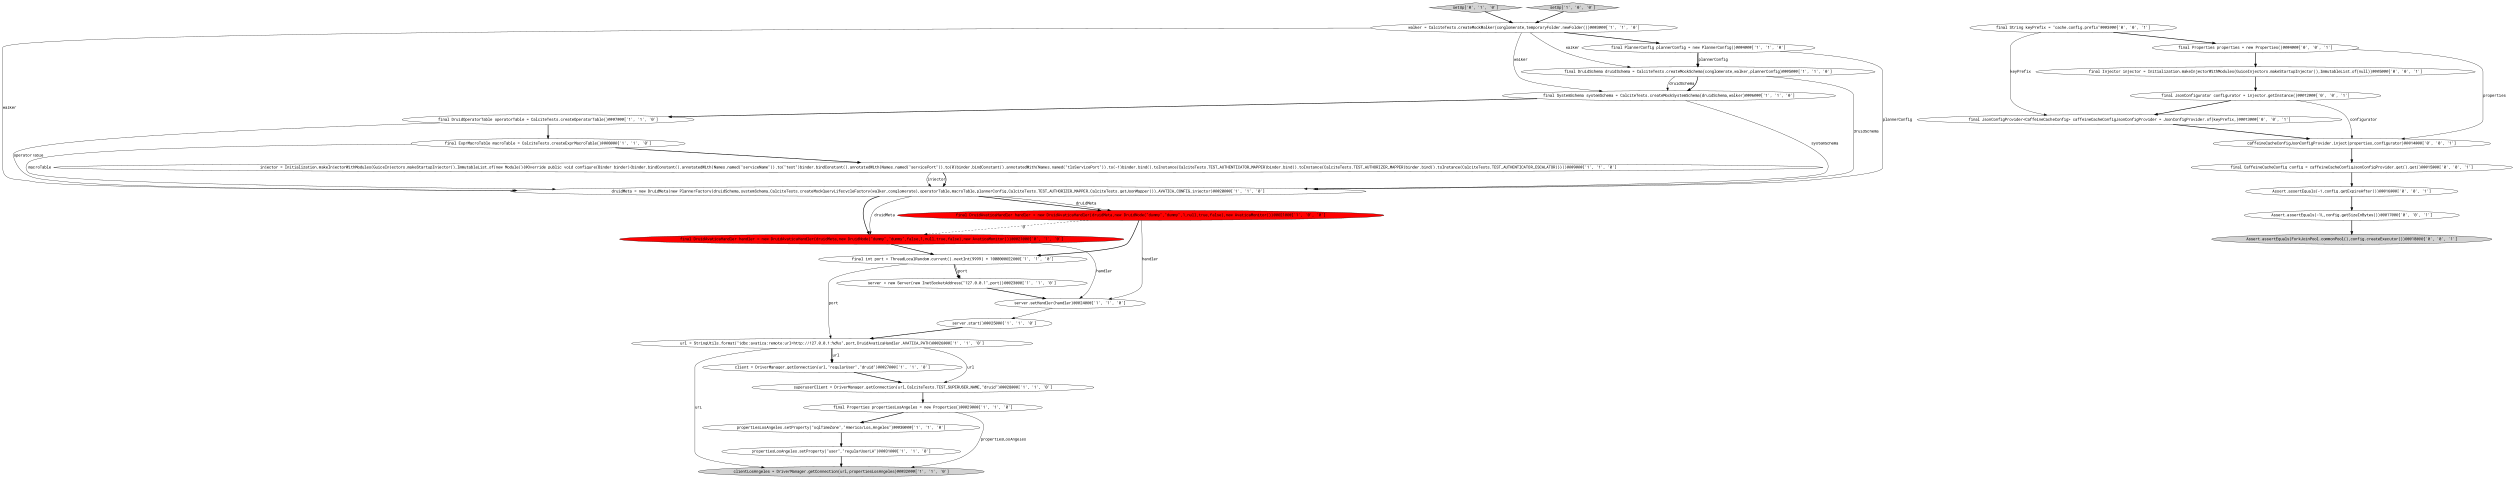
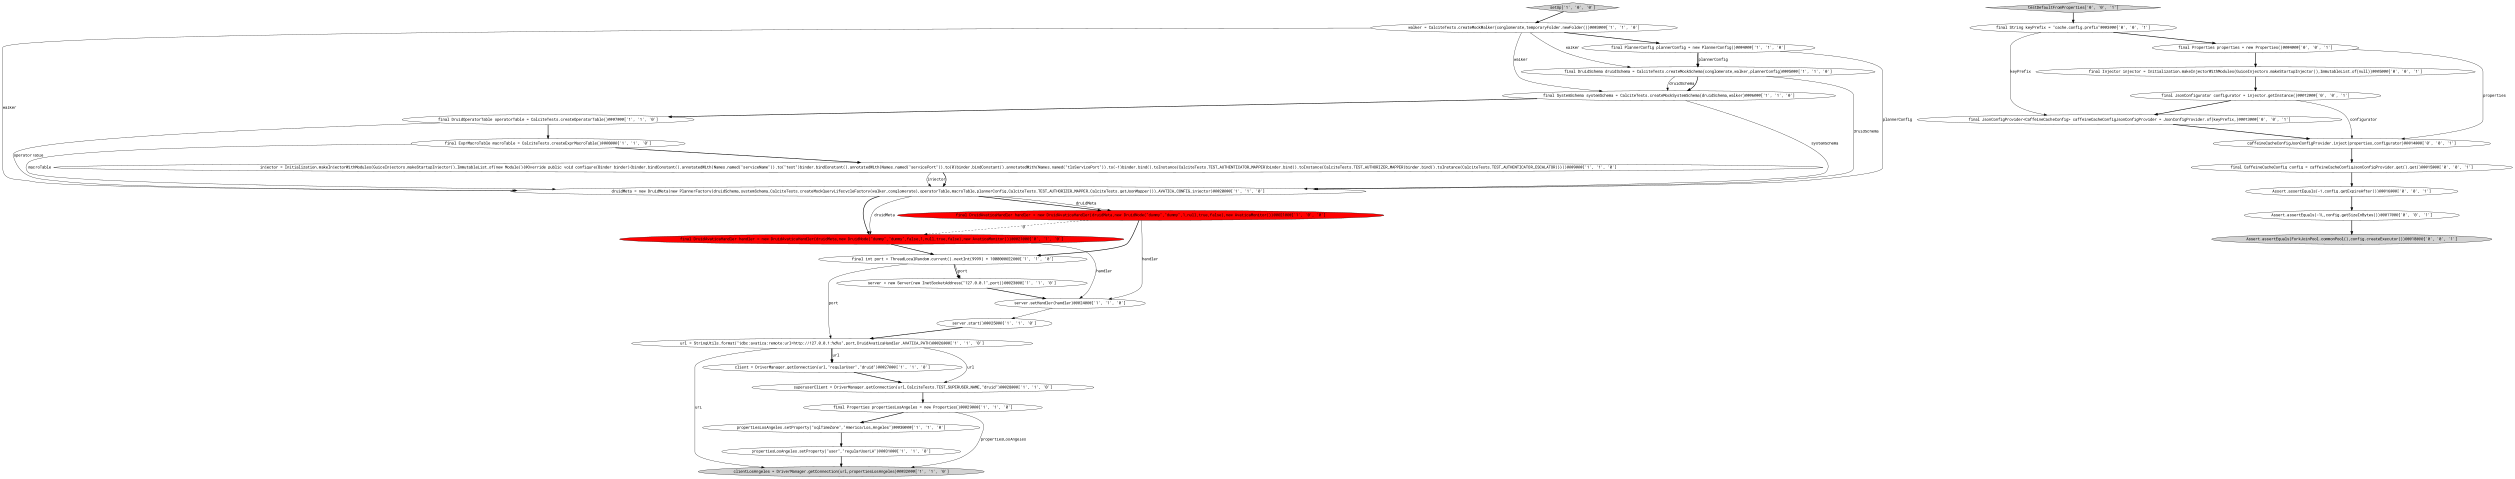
node "setUp['0', '1', '0']": removed
node "testDefaultFromProperties['0', '0', '1']": added
